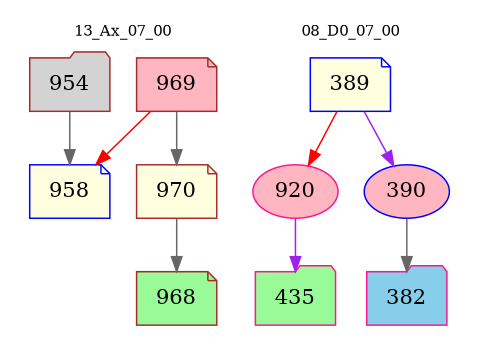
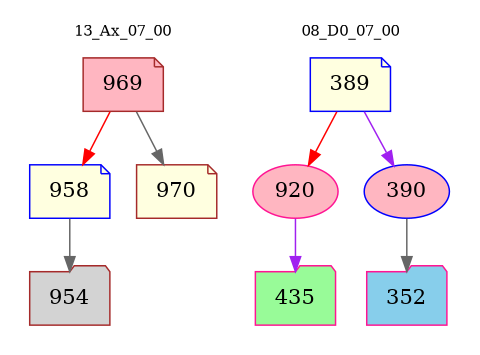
edge "954" -> "958": reversed
node "968": removed
node "382": label "382" -> "352"
